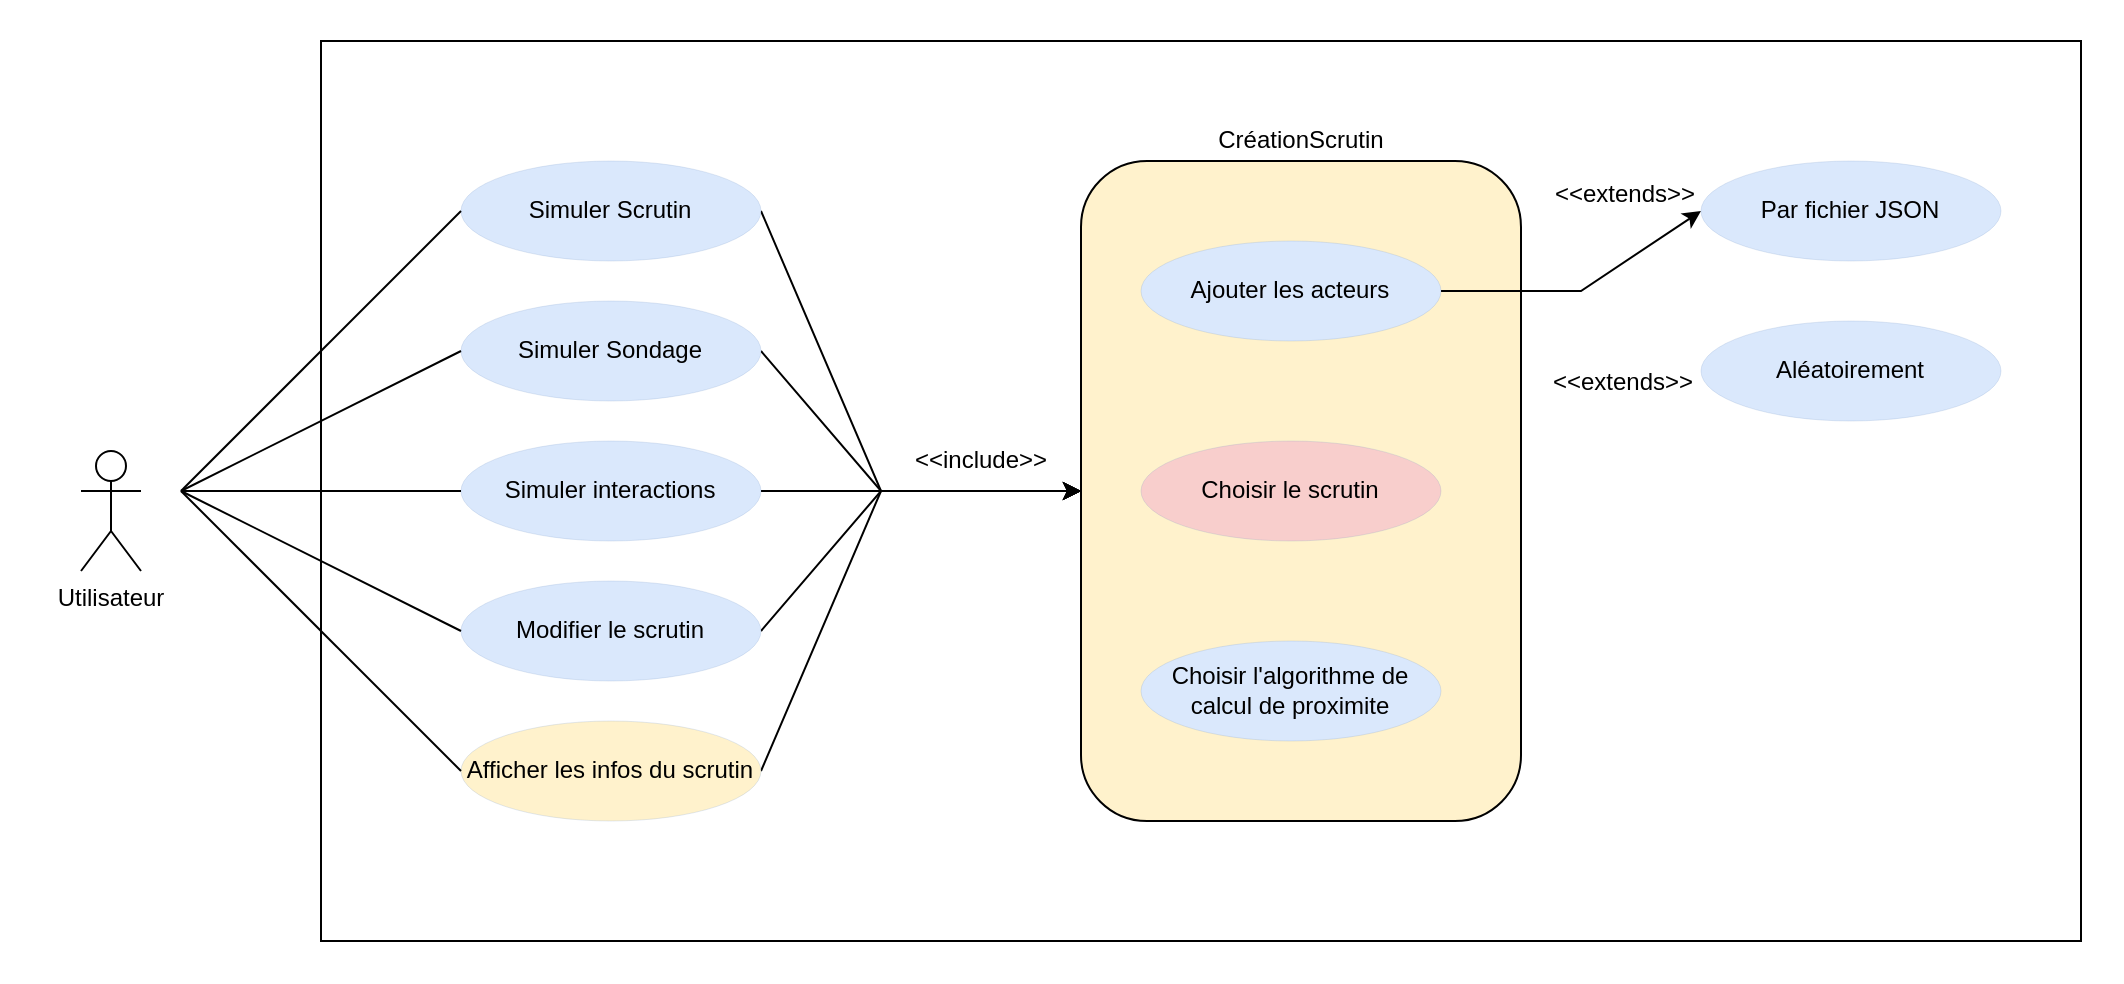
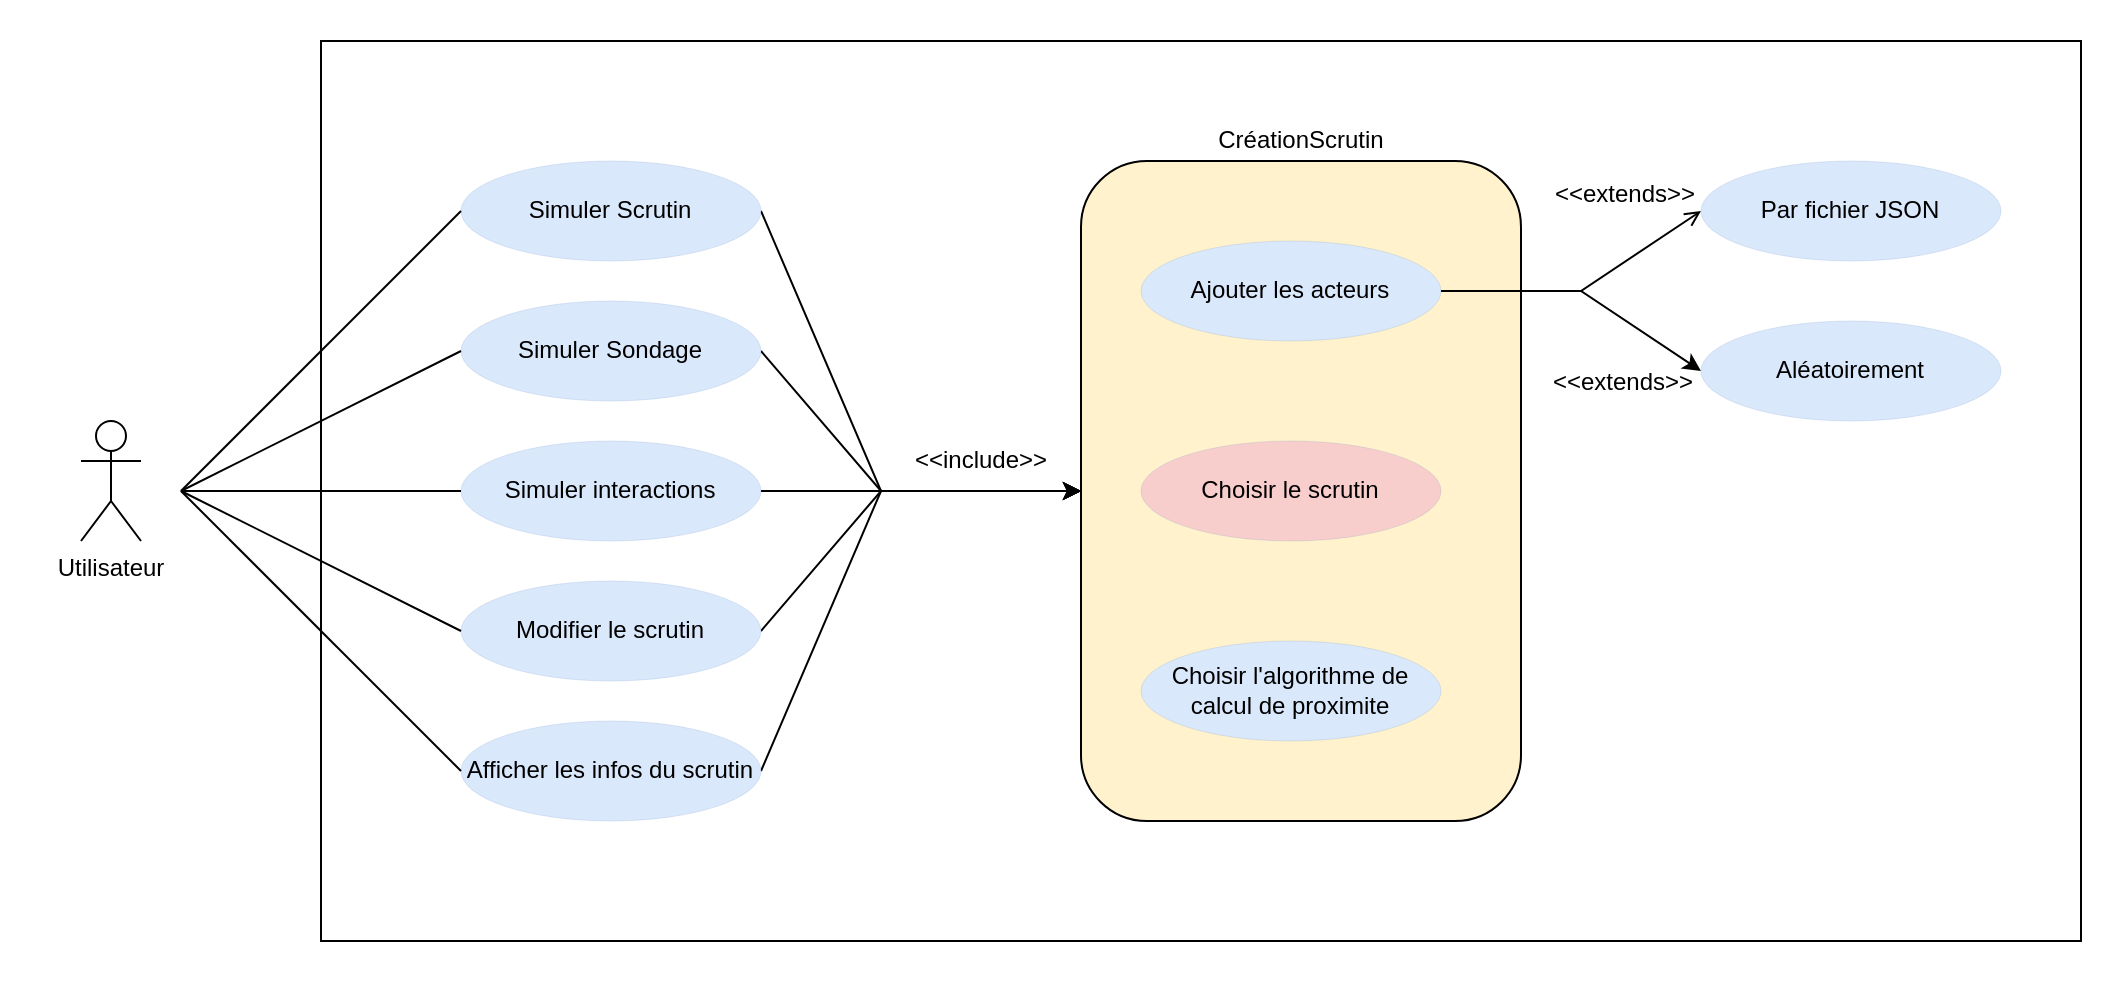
edge "Ajouter les acteurs" -> "Par fichier JSON": arrowhead classic -> open
edge "Ajouter les acteurs" -> "Aléatoirement": added
node "Utilisateur": moved (111, 511) -> (111, 481)
node "Afficher les infos du scrutin": fillcolor #fff2cc -> #dae8fc
